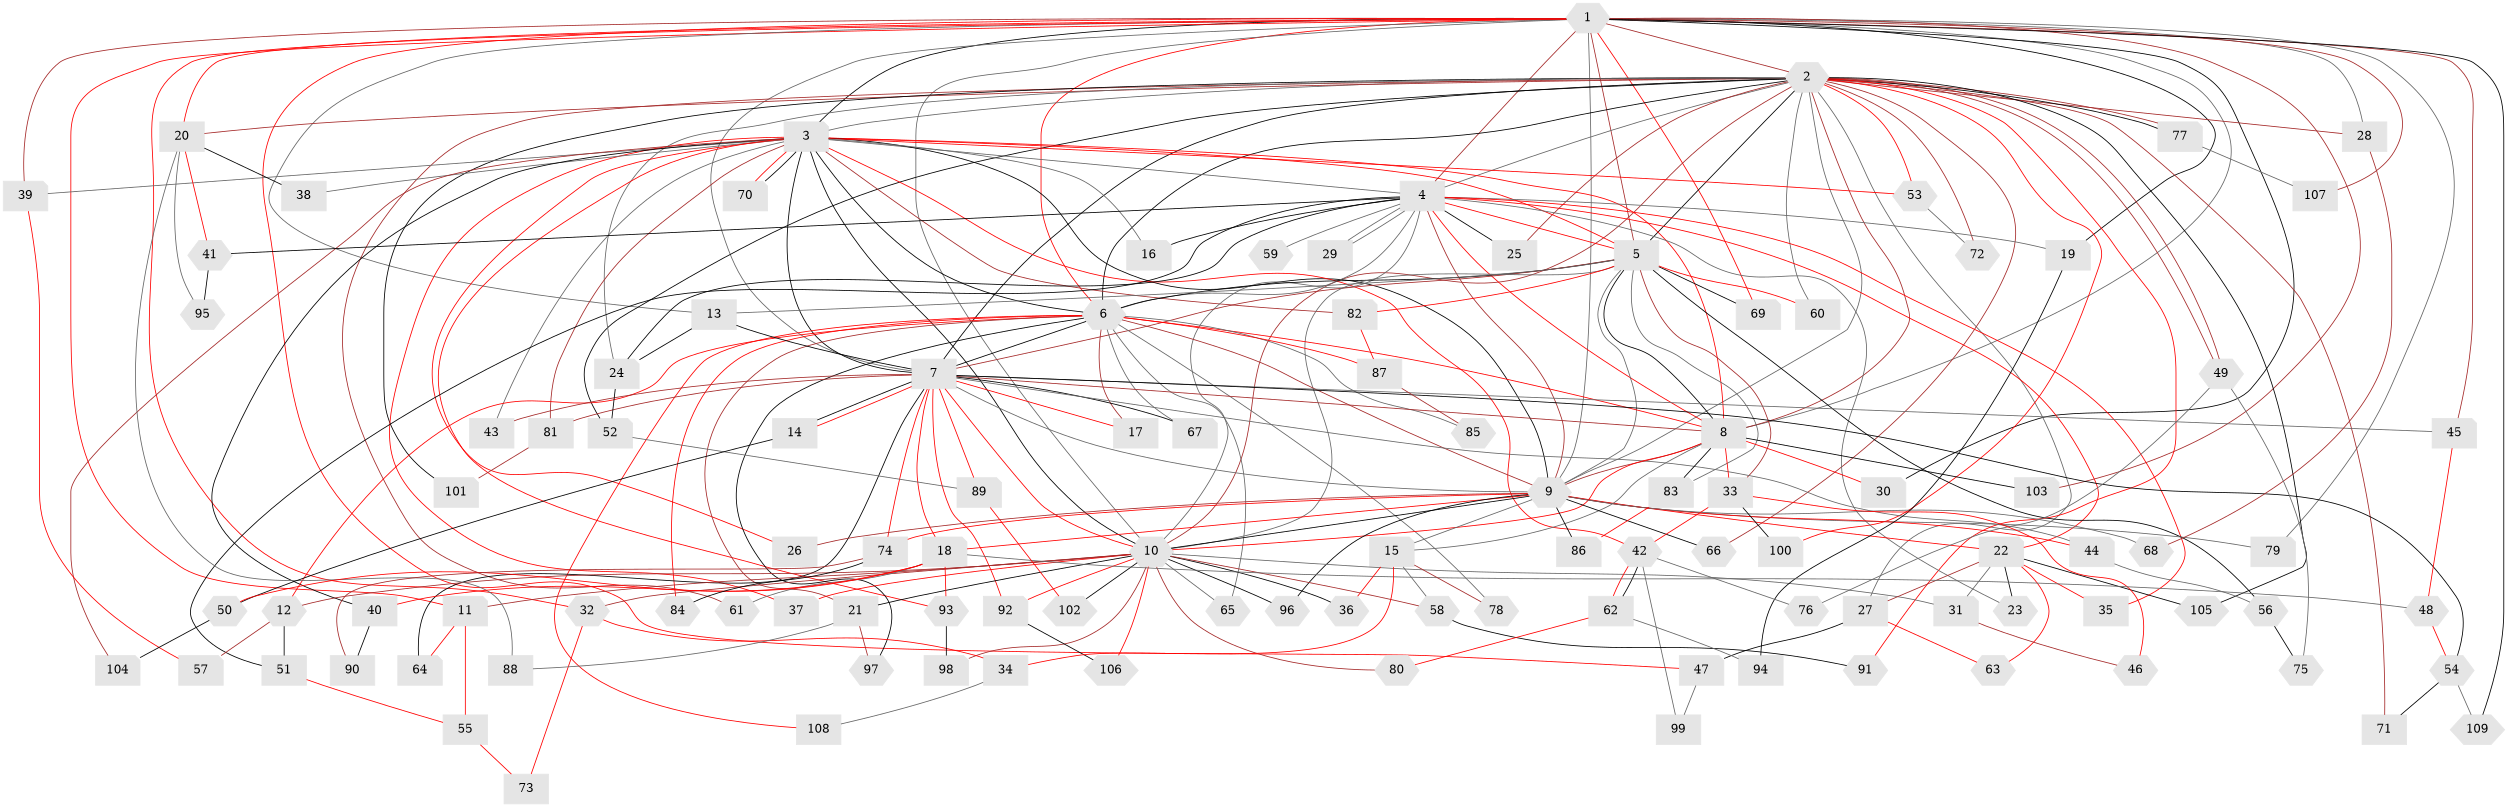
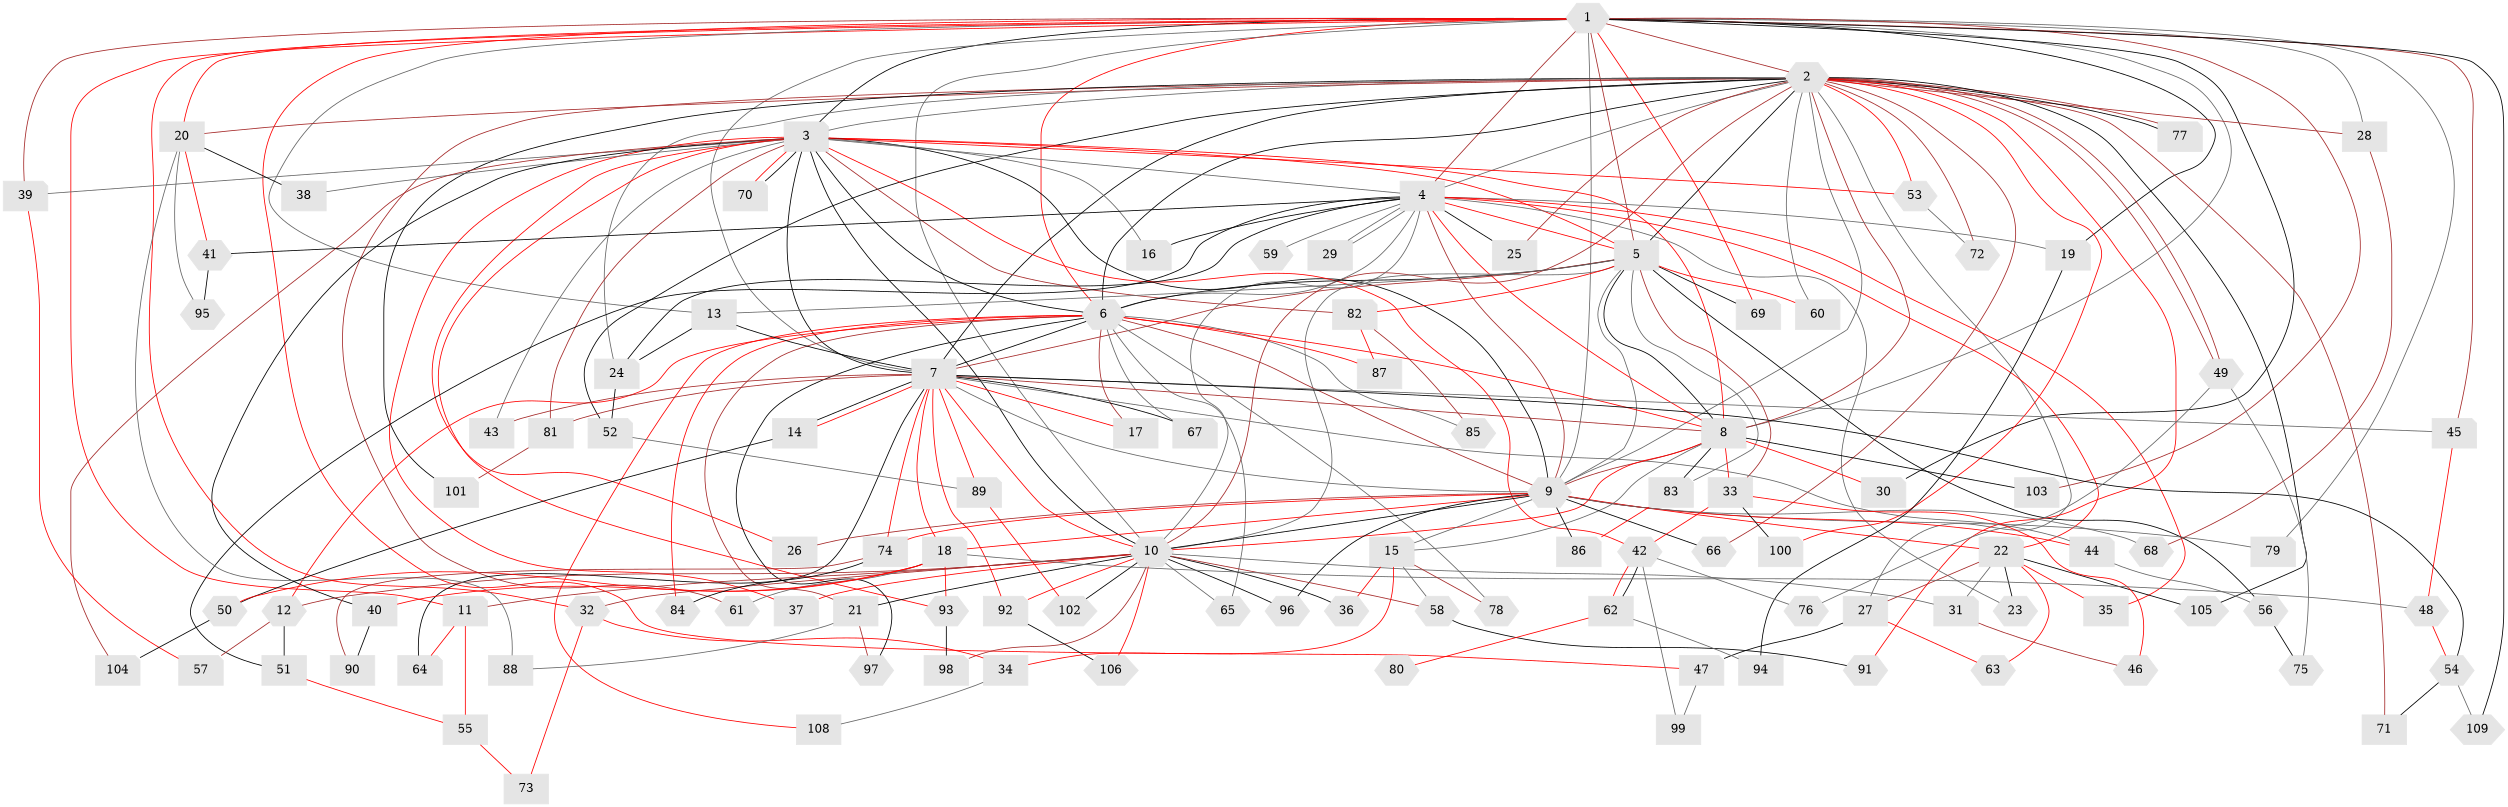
node "107": removed
edge "87" -- "85": now "82" -- "85"
edge "10" -- "80": removed
